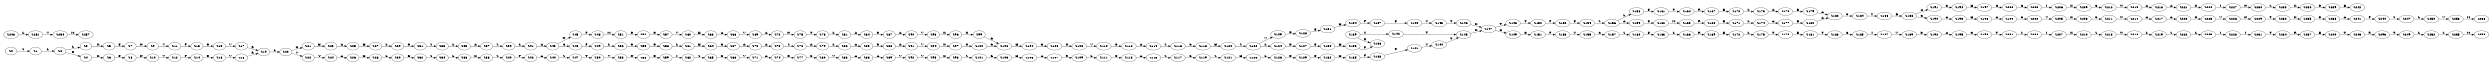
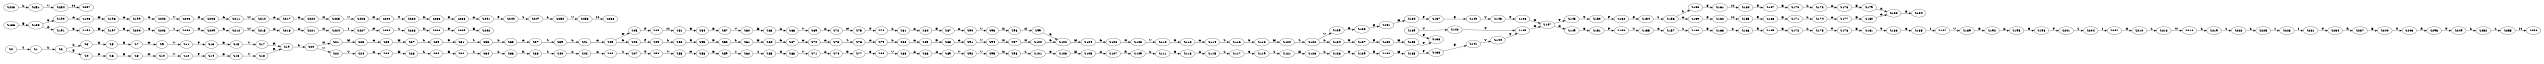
edge "S161" -> "S164": label "T" -> "M"
edge "S184" -> "S186": removed, label "Y"
edge "S40" -> "S42": label "P" -> "L"
